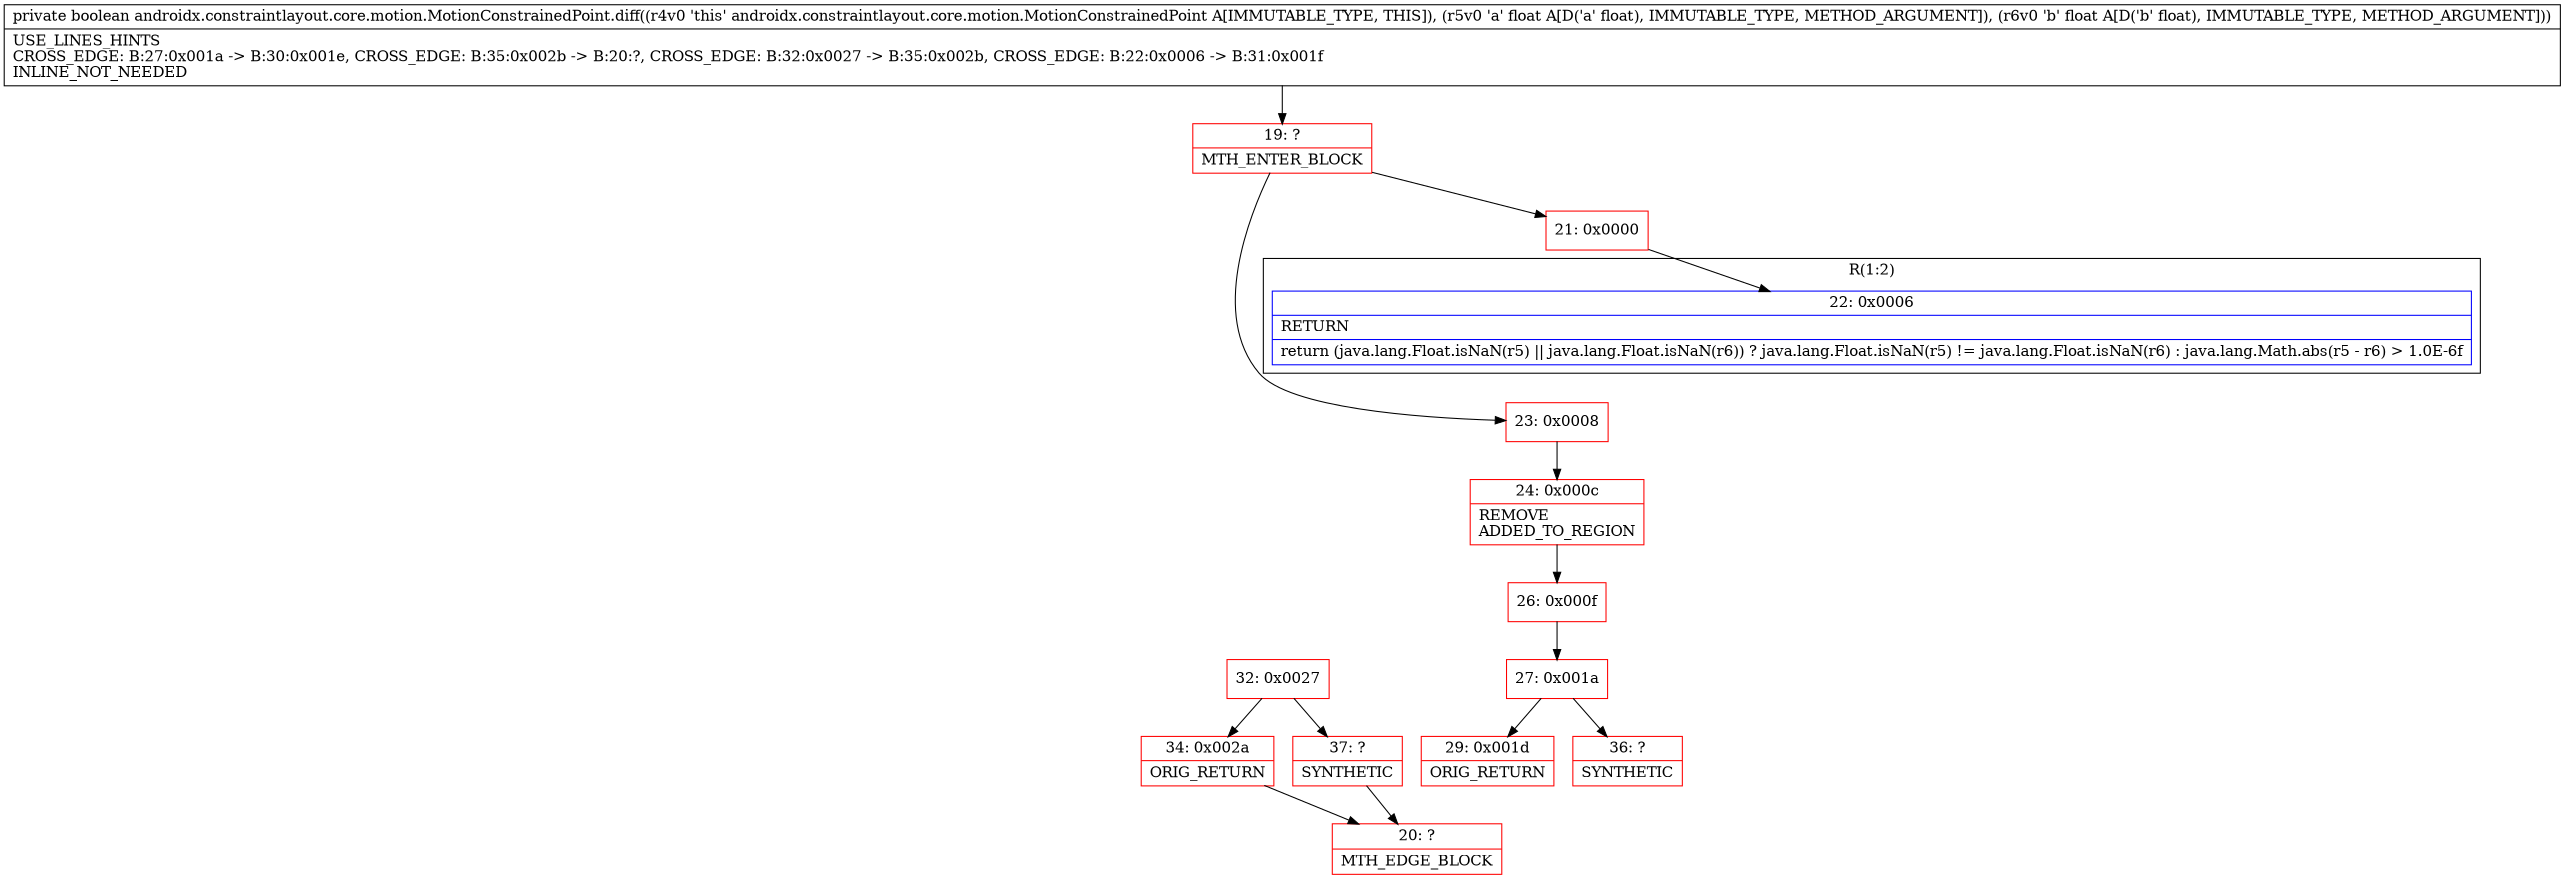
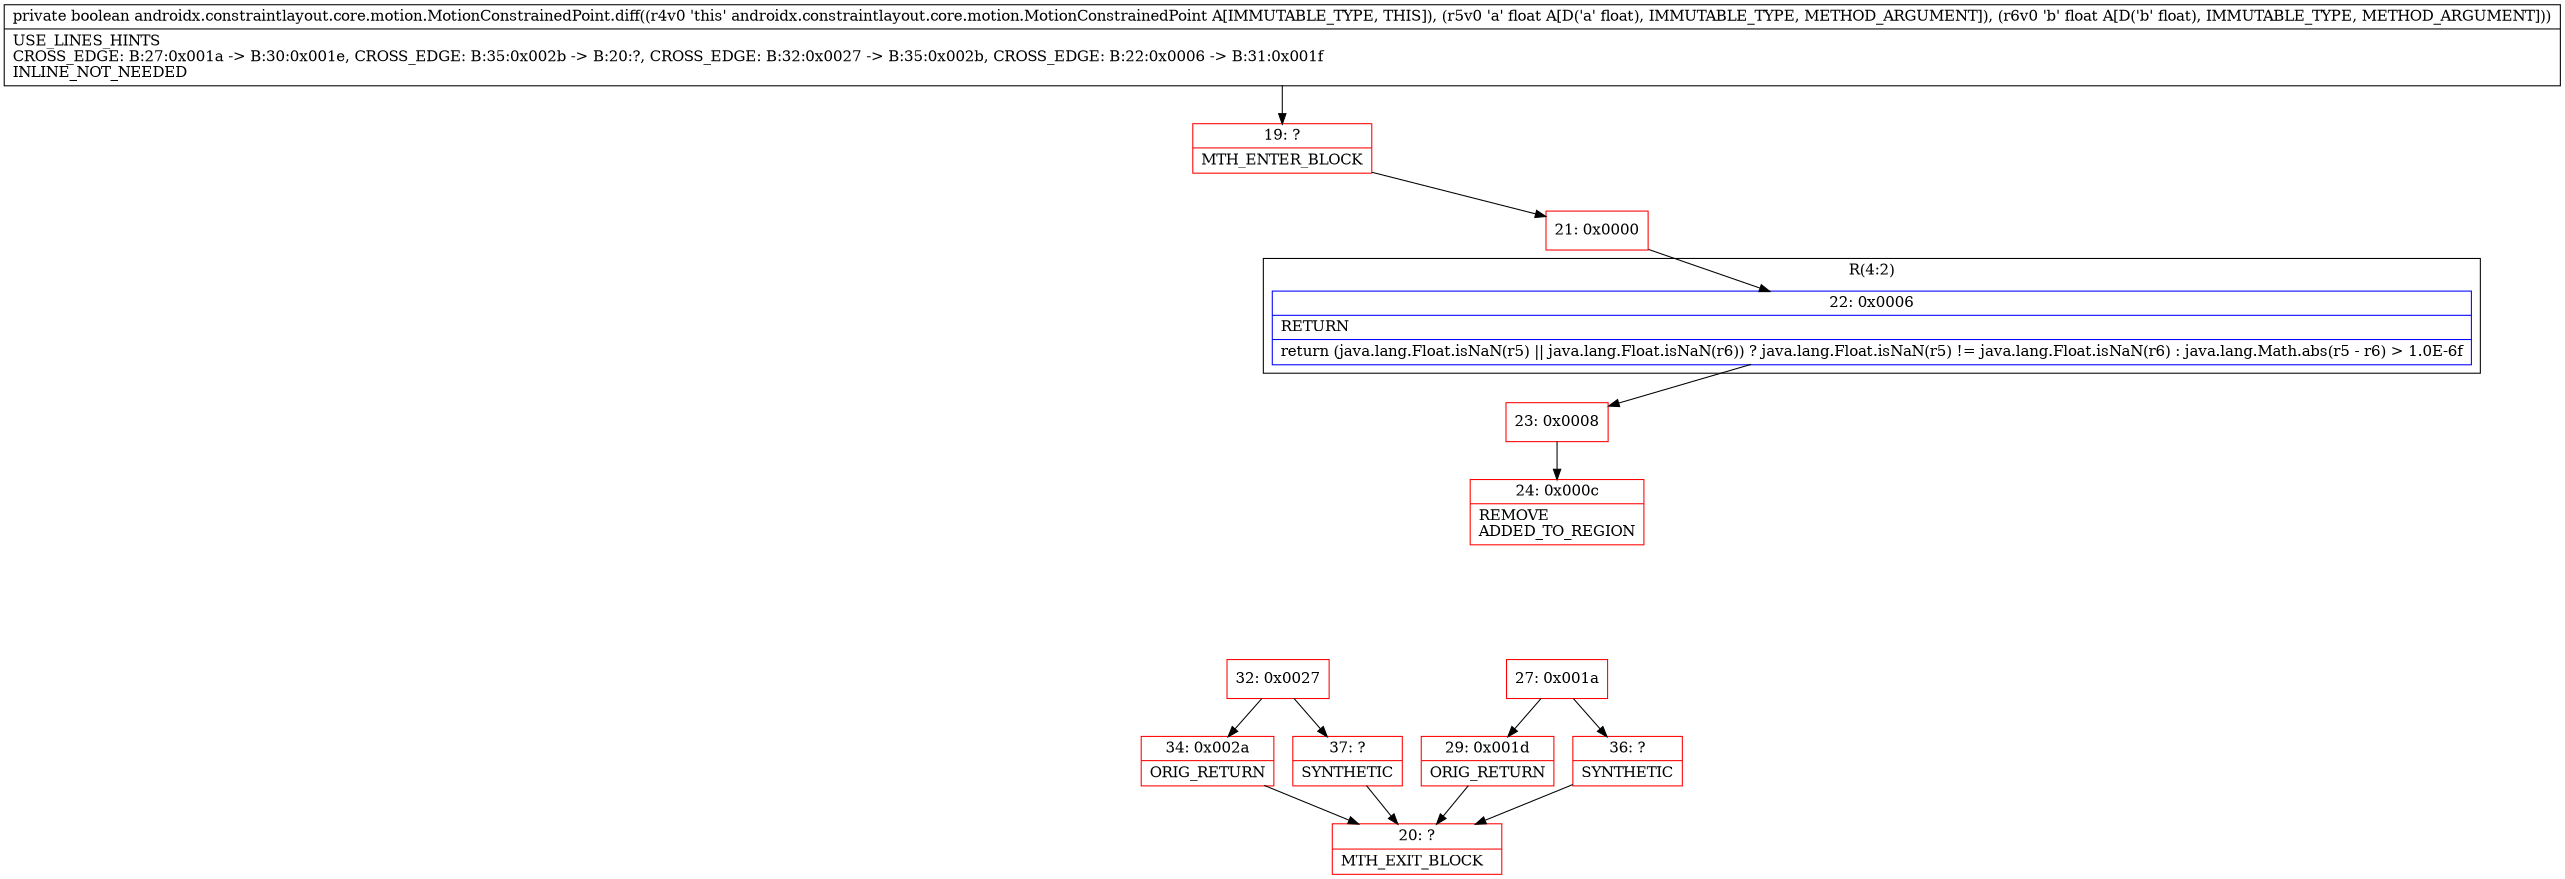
cluster "R(1:2)": label "R(1:2)" -> "R(4:2)"
edge "19: ?" -> "23: 0x0008": now "22: 0x0006" -> "23: 0x0008"
node "26: 0x000f": removed
edge "29: 0x001d" -> "20: ?": added
edge "36: ?" -> "20: ?": added
node "20: ?": text "MTH_EDGE_BLOCK" -> "MTH_EXIT_BLOCK"
